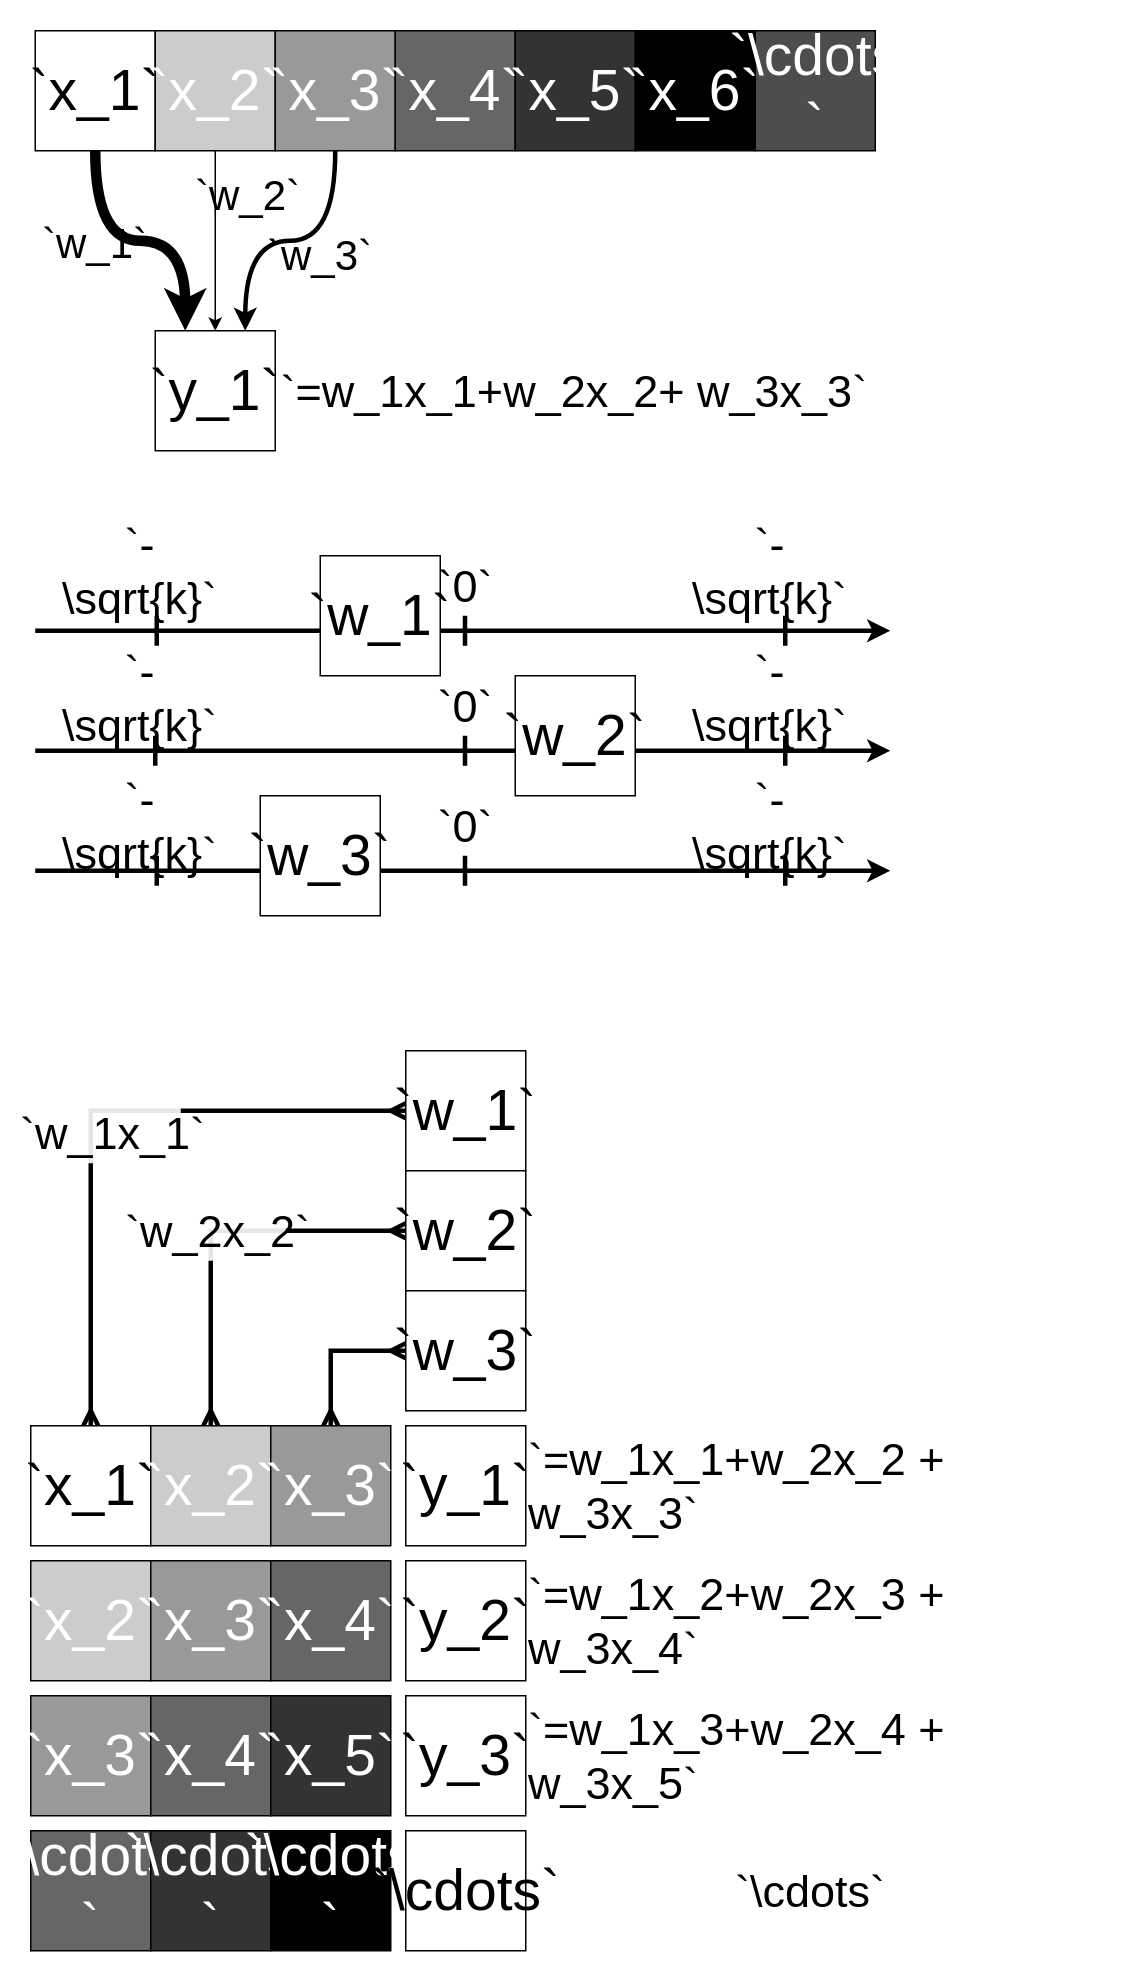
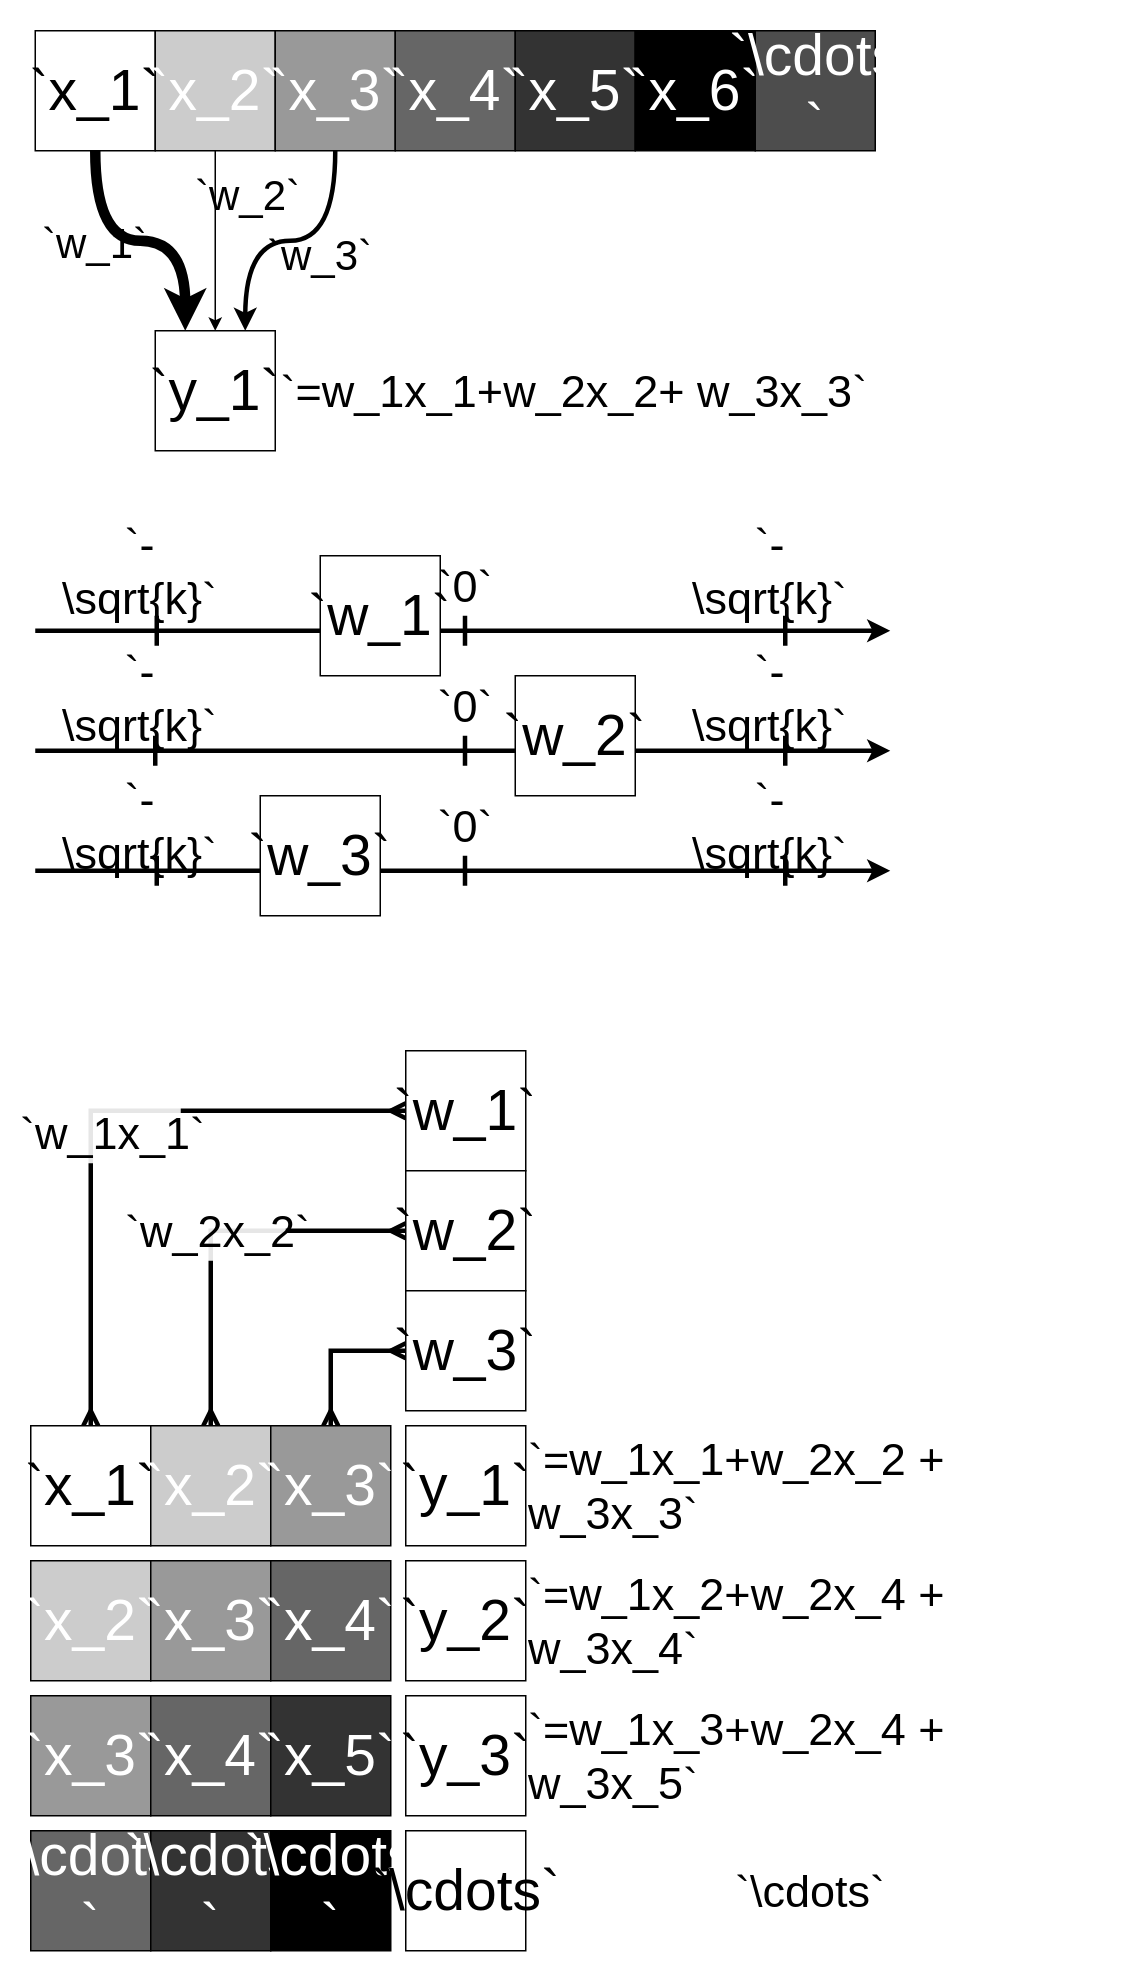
node "`=w_1x_2+w_2x_3 + w_3x_4`": label "`=w_1x_2+w_2x_3 + w_3x_4`" -> "`=w_1x_2+w_2x_4 + w_3x_4`"
